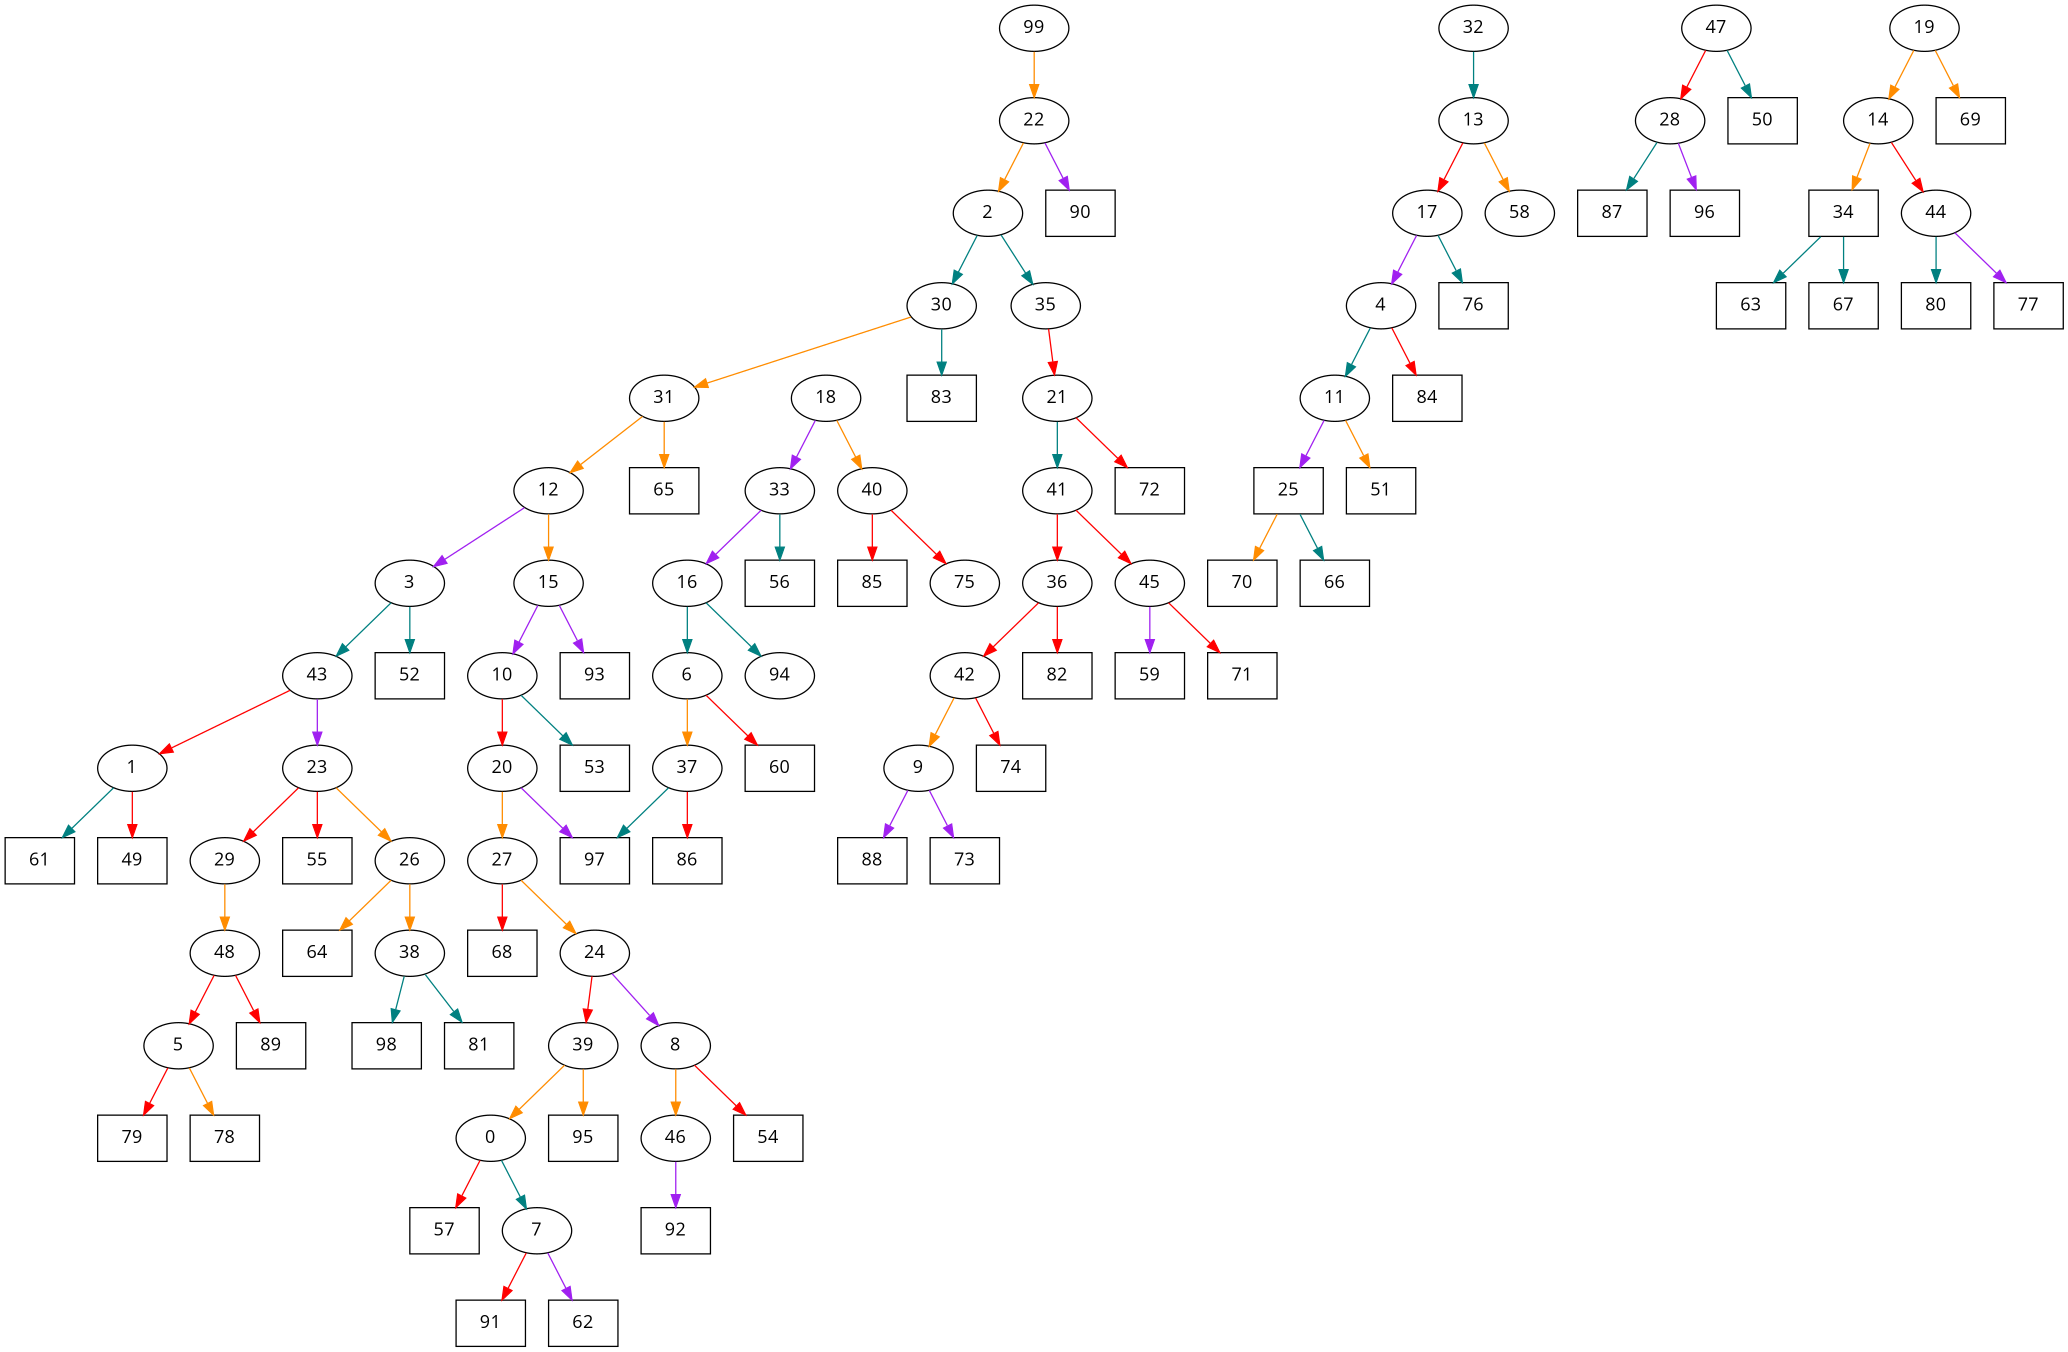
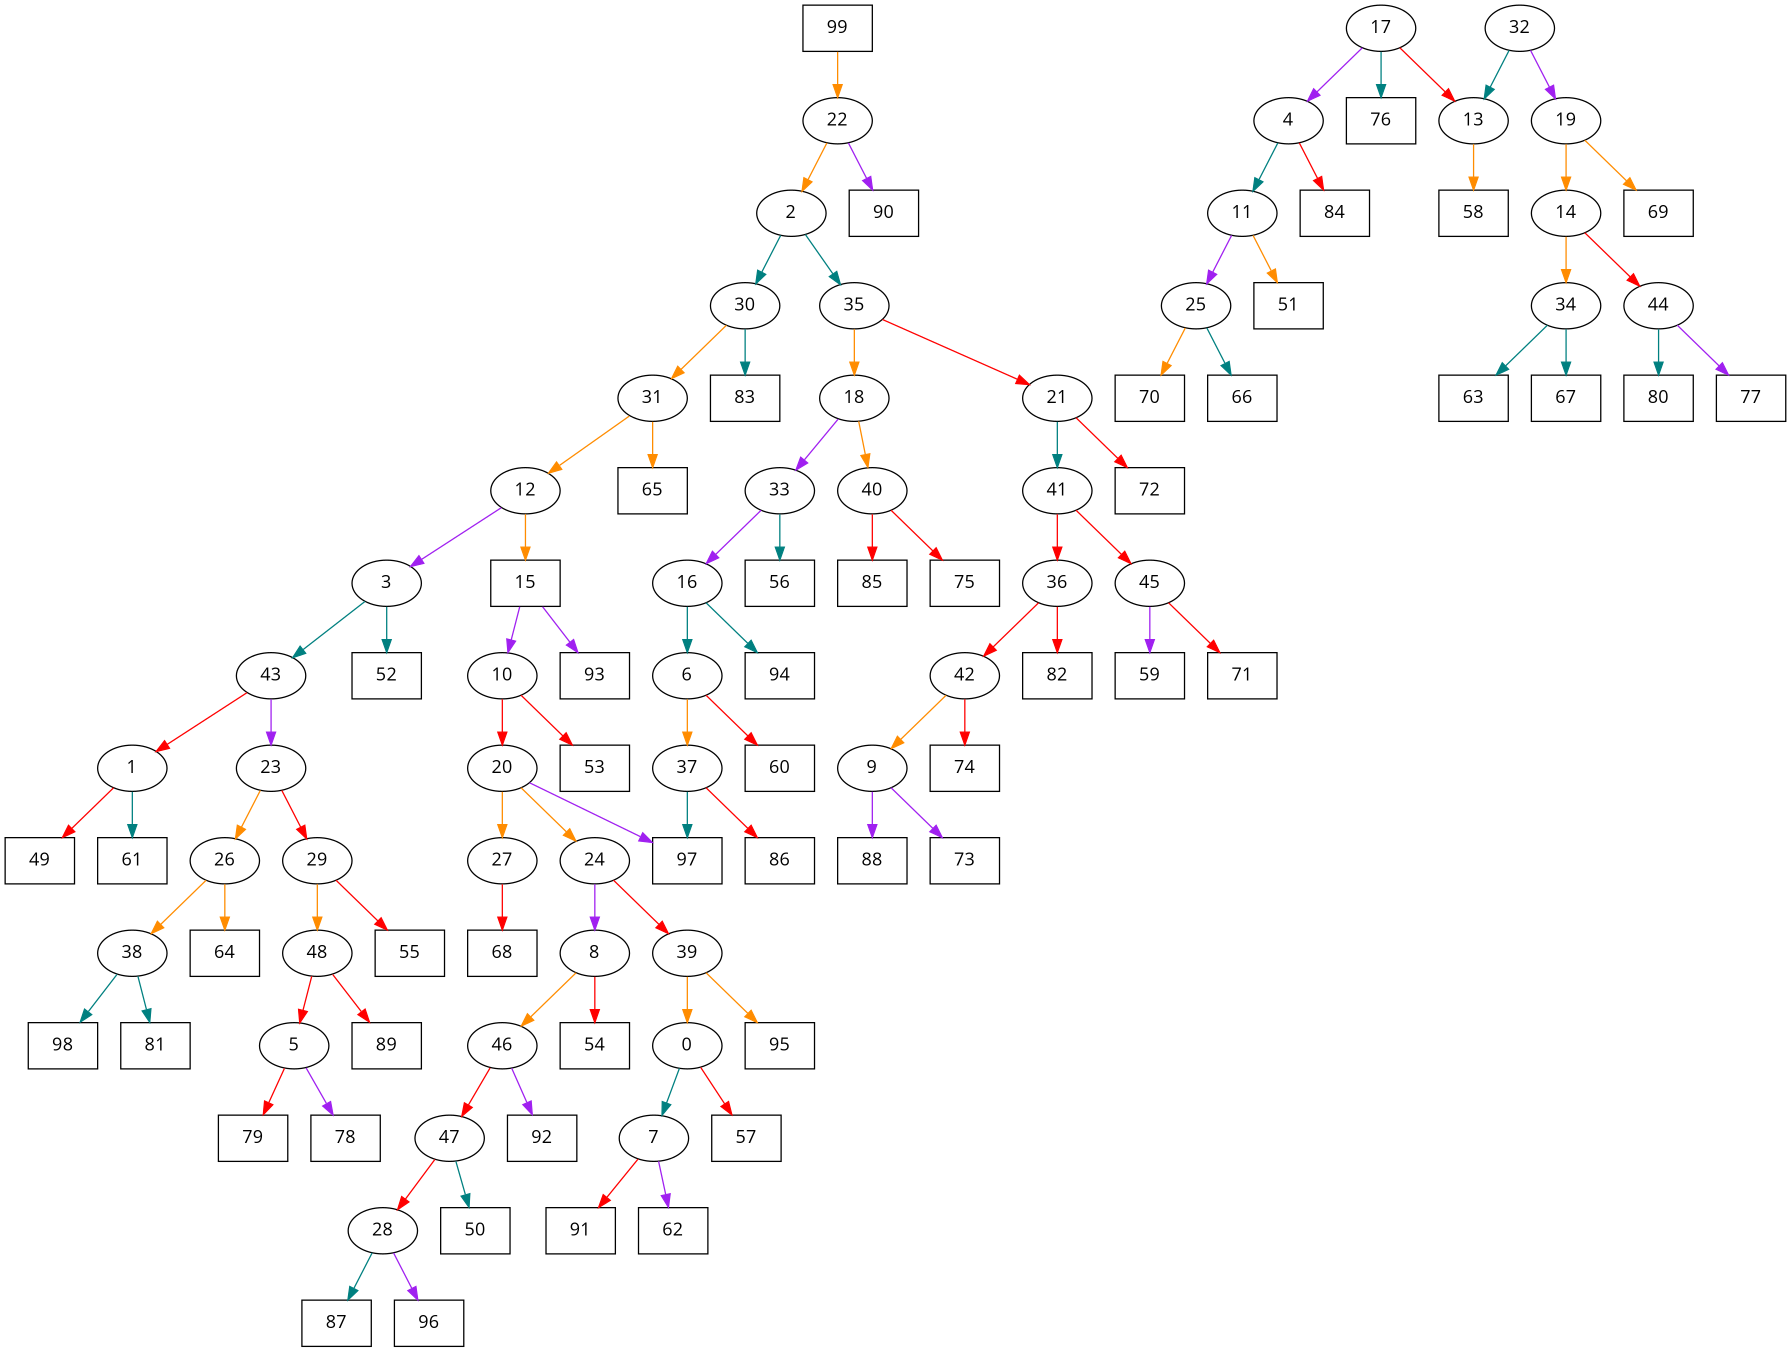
node "99": shape ellipse -> box
edge "32" -> "19": added
edge "13" -> "17": reversed
node "58": shape ellipse -> box
node "34": shape box -> ellipse
edge "35" -> "18": added
node "25": shape box -> ellipse
node "15": shape ellipse -> box
node "75": shape ellipse -> box
node "94": shape ellipse -> box
edge "10" -> "53": color teal -> red
edge "23" -> "55": now "29" -> "55"
edge "27" -> "24": now "20" -> "24"
edge "5" -> "78": color darkorange -> purple
edge "46" -> "47": added
